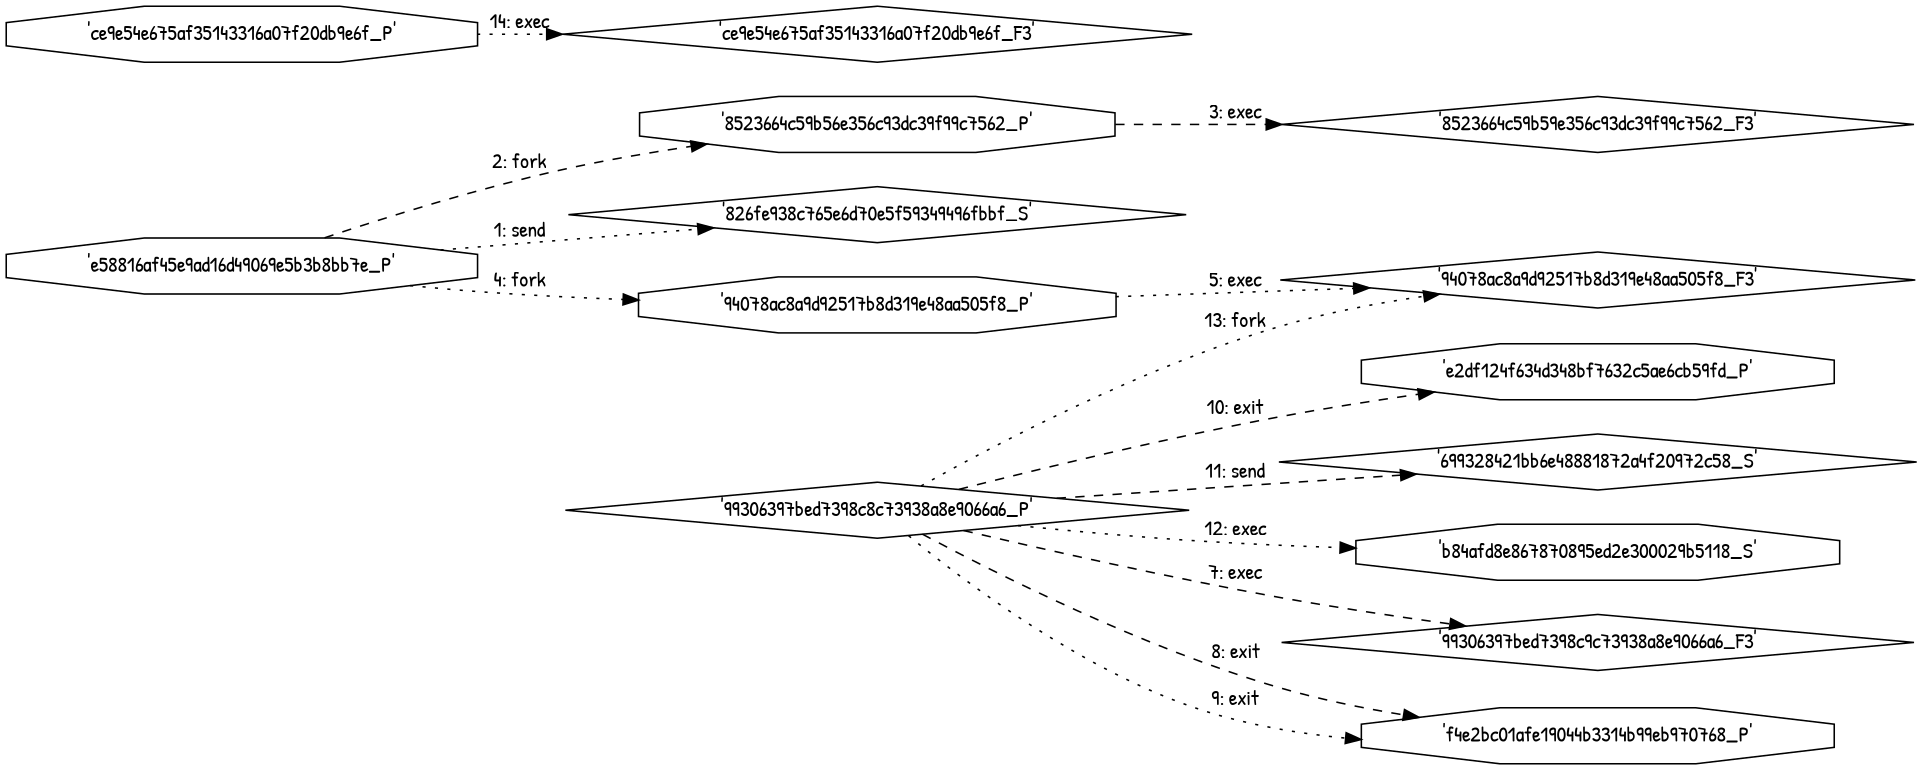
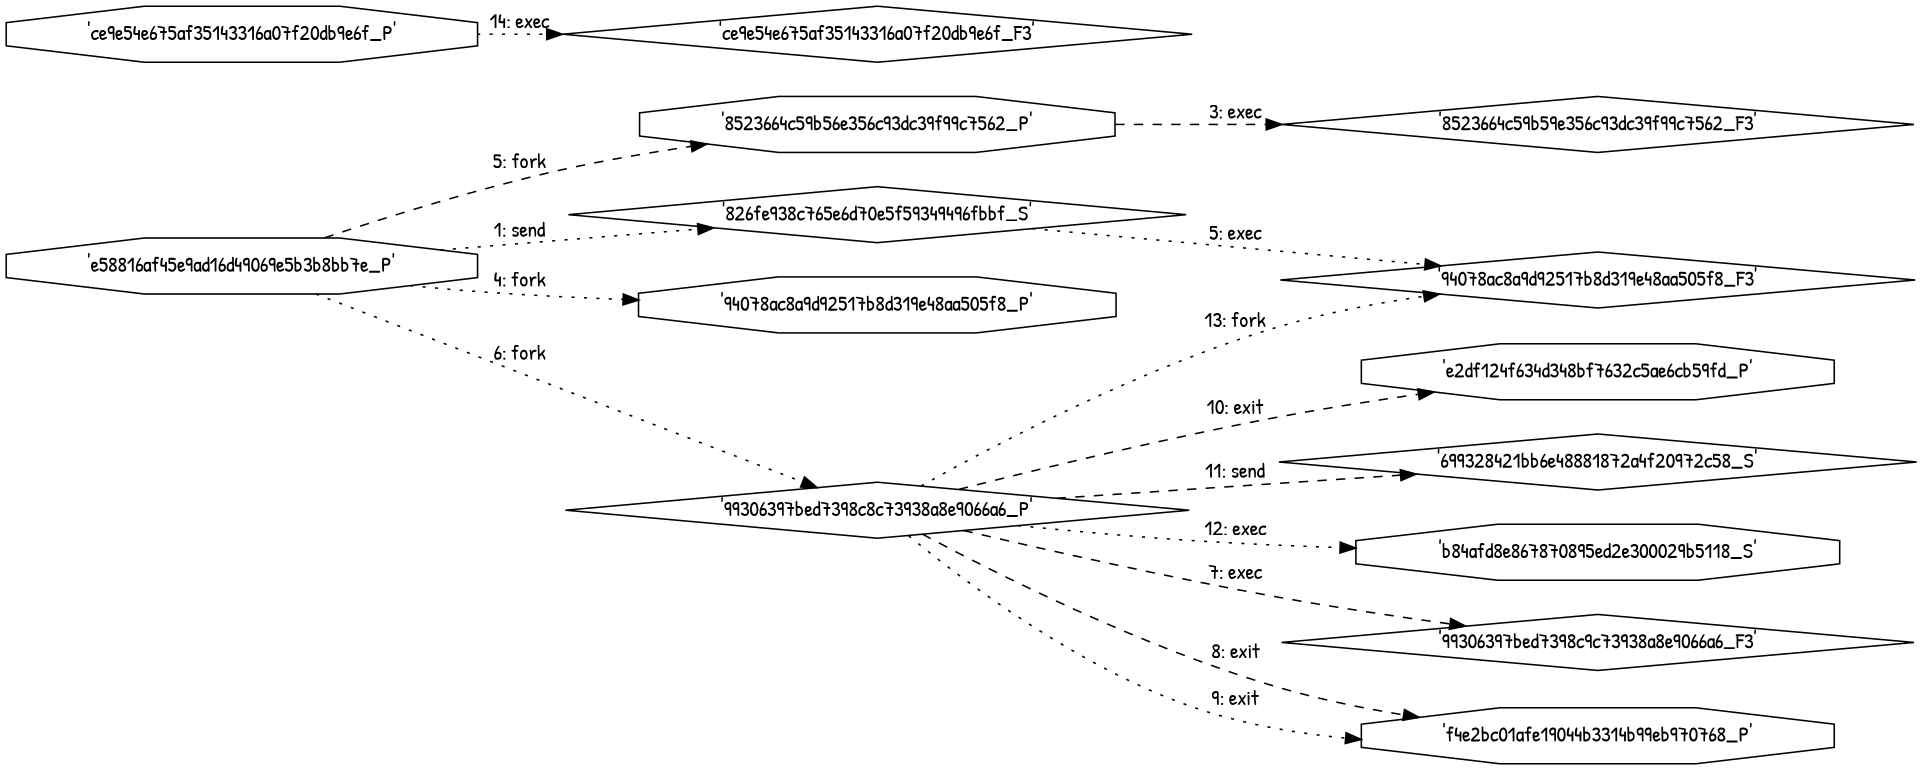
edge "'e58816af45e9ad16d49069e5b3b8bb7e_P'" -> "'8523664c59b56e356c93dc39f99c7562_P'": label "2: fork" -> "5: fork"
edge "'94078ac8a9d92517b8d319e48aa505f8_P'" -> "'94078ac8a9d92517b8d319e48aa505f8_F3'": now "'826fe938c765e6d70e5f59349496fbbf_S'" -> "'94078ac8a9d92517b8d319e48aa505f8_F3'"
edge "'e58816af45e9ad16d49069e5b3b8bb7e_P'" -> "'99306397bed7398c8c73938a8e9066a6_P'": added, label "6: fork"
